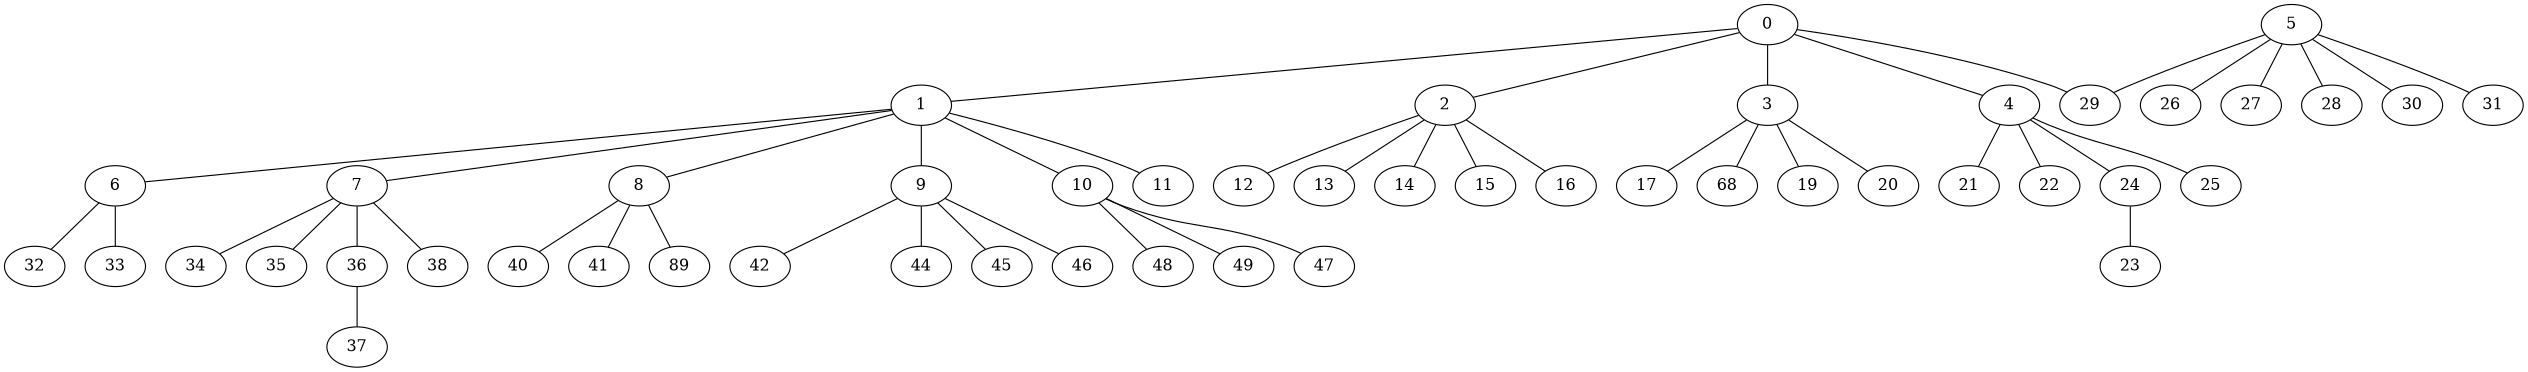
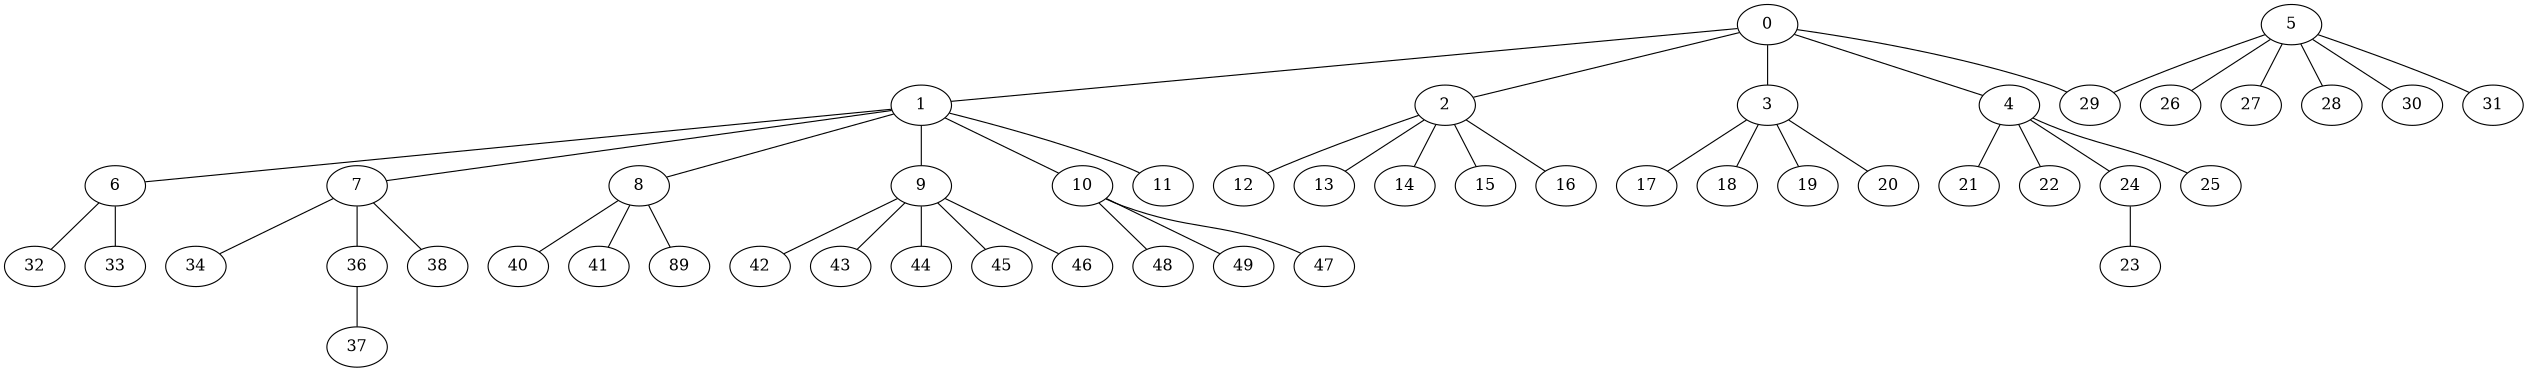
node "68": label "68" -> "18"
node "35": removed
node "43": added
